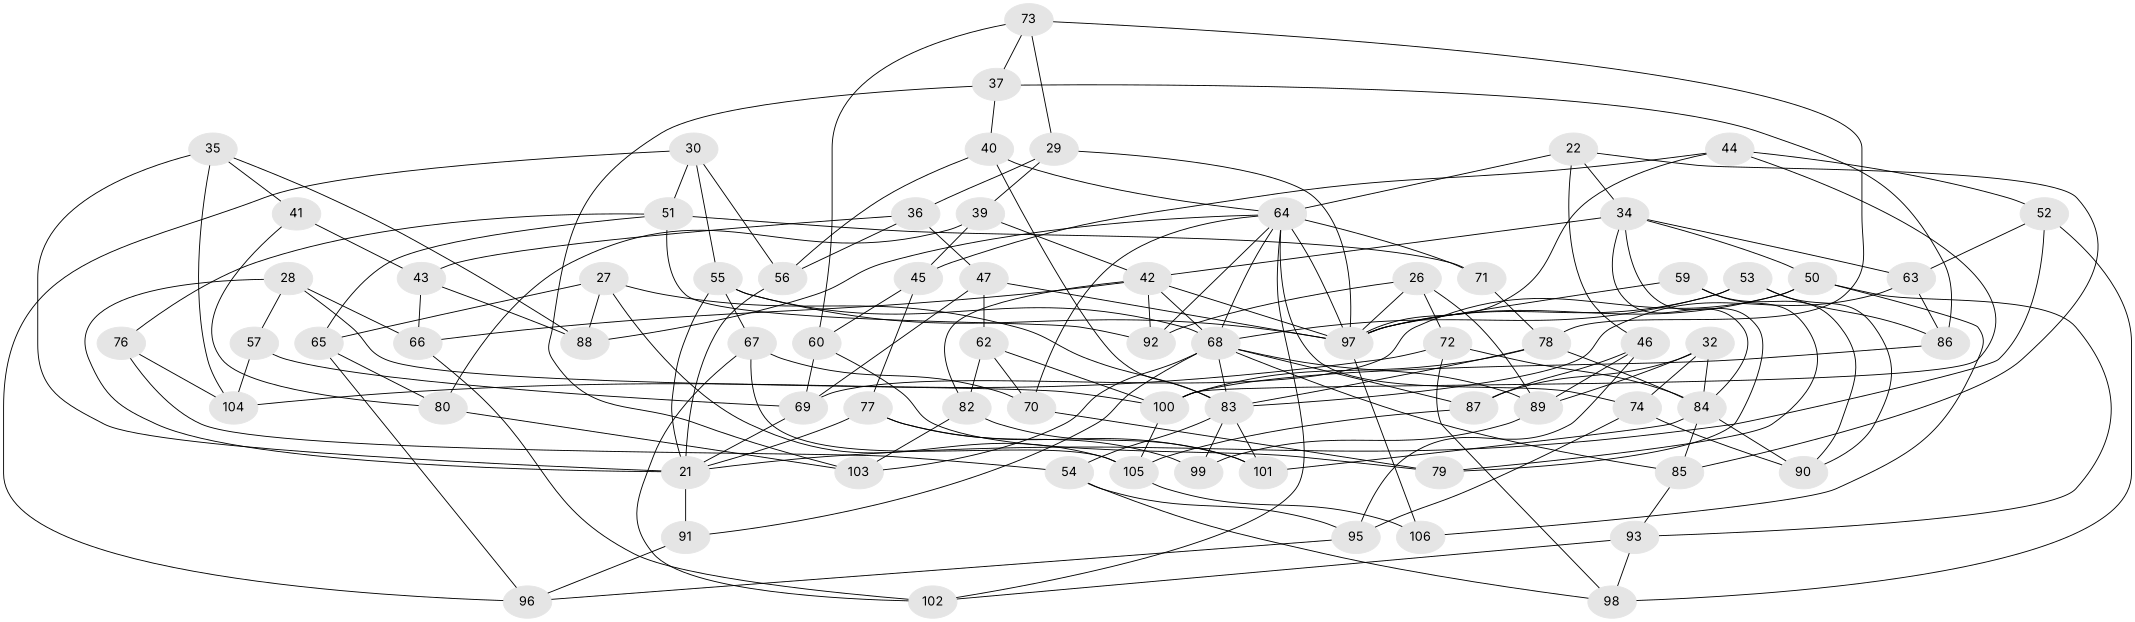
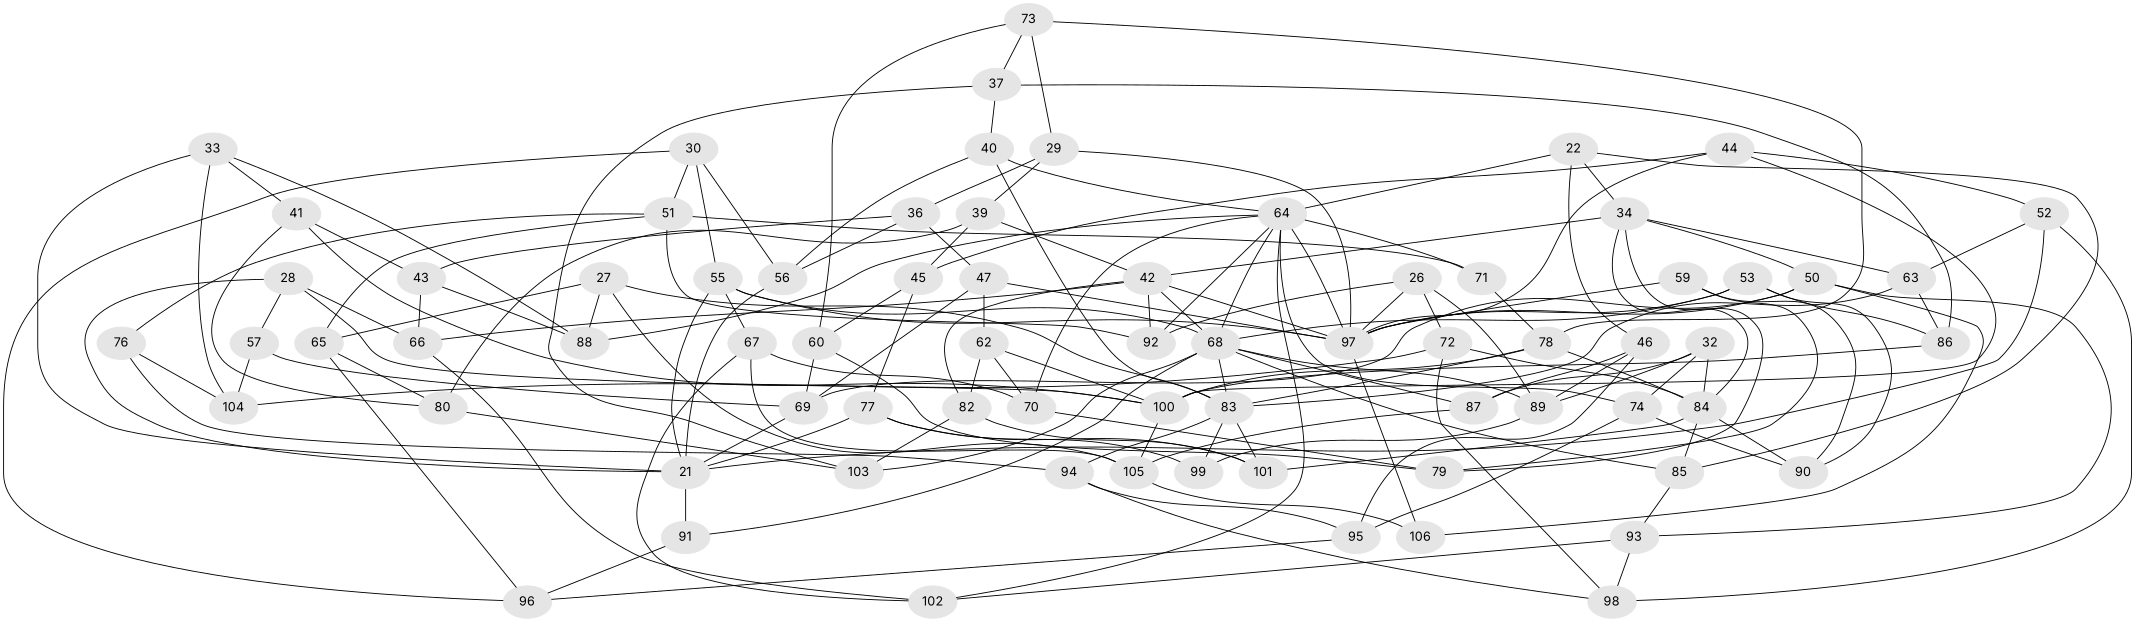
node "35": label "35" -> "33"
edge "41" -- "100": added
node "54": label "54" -> "94"
